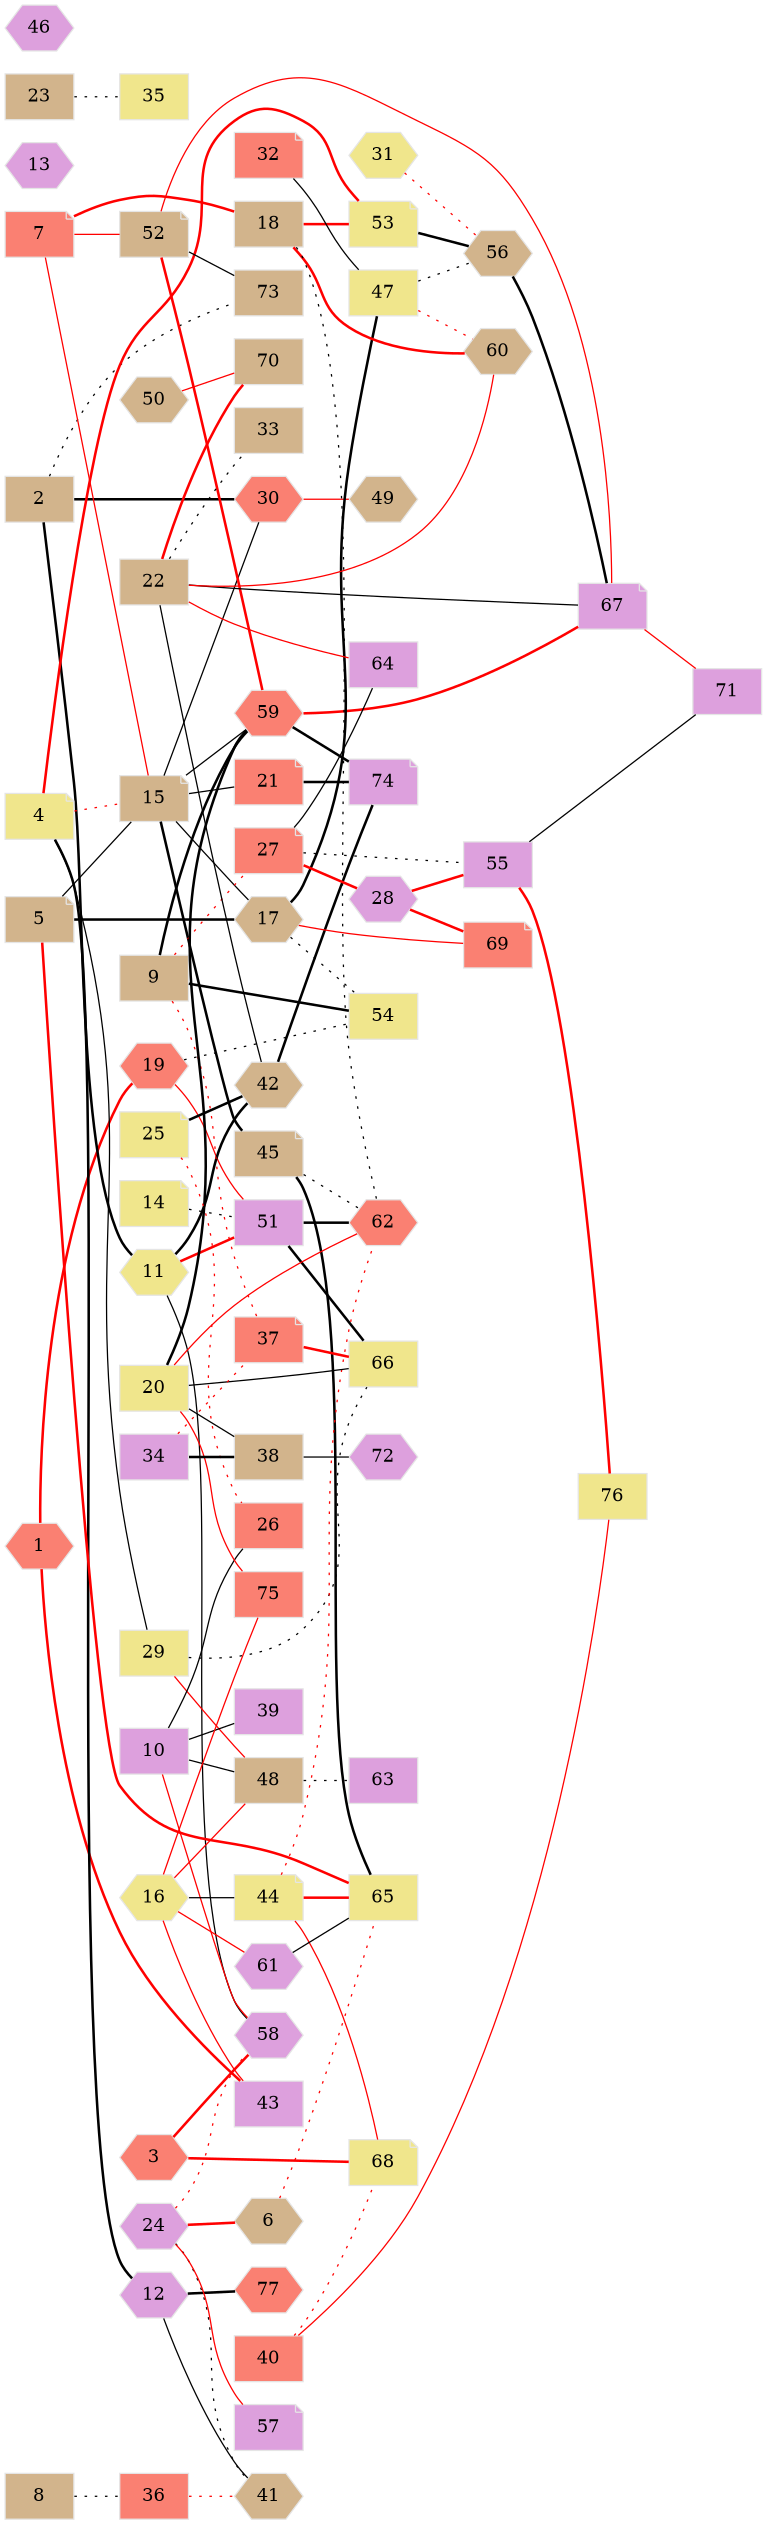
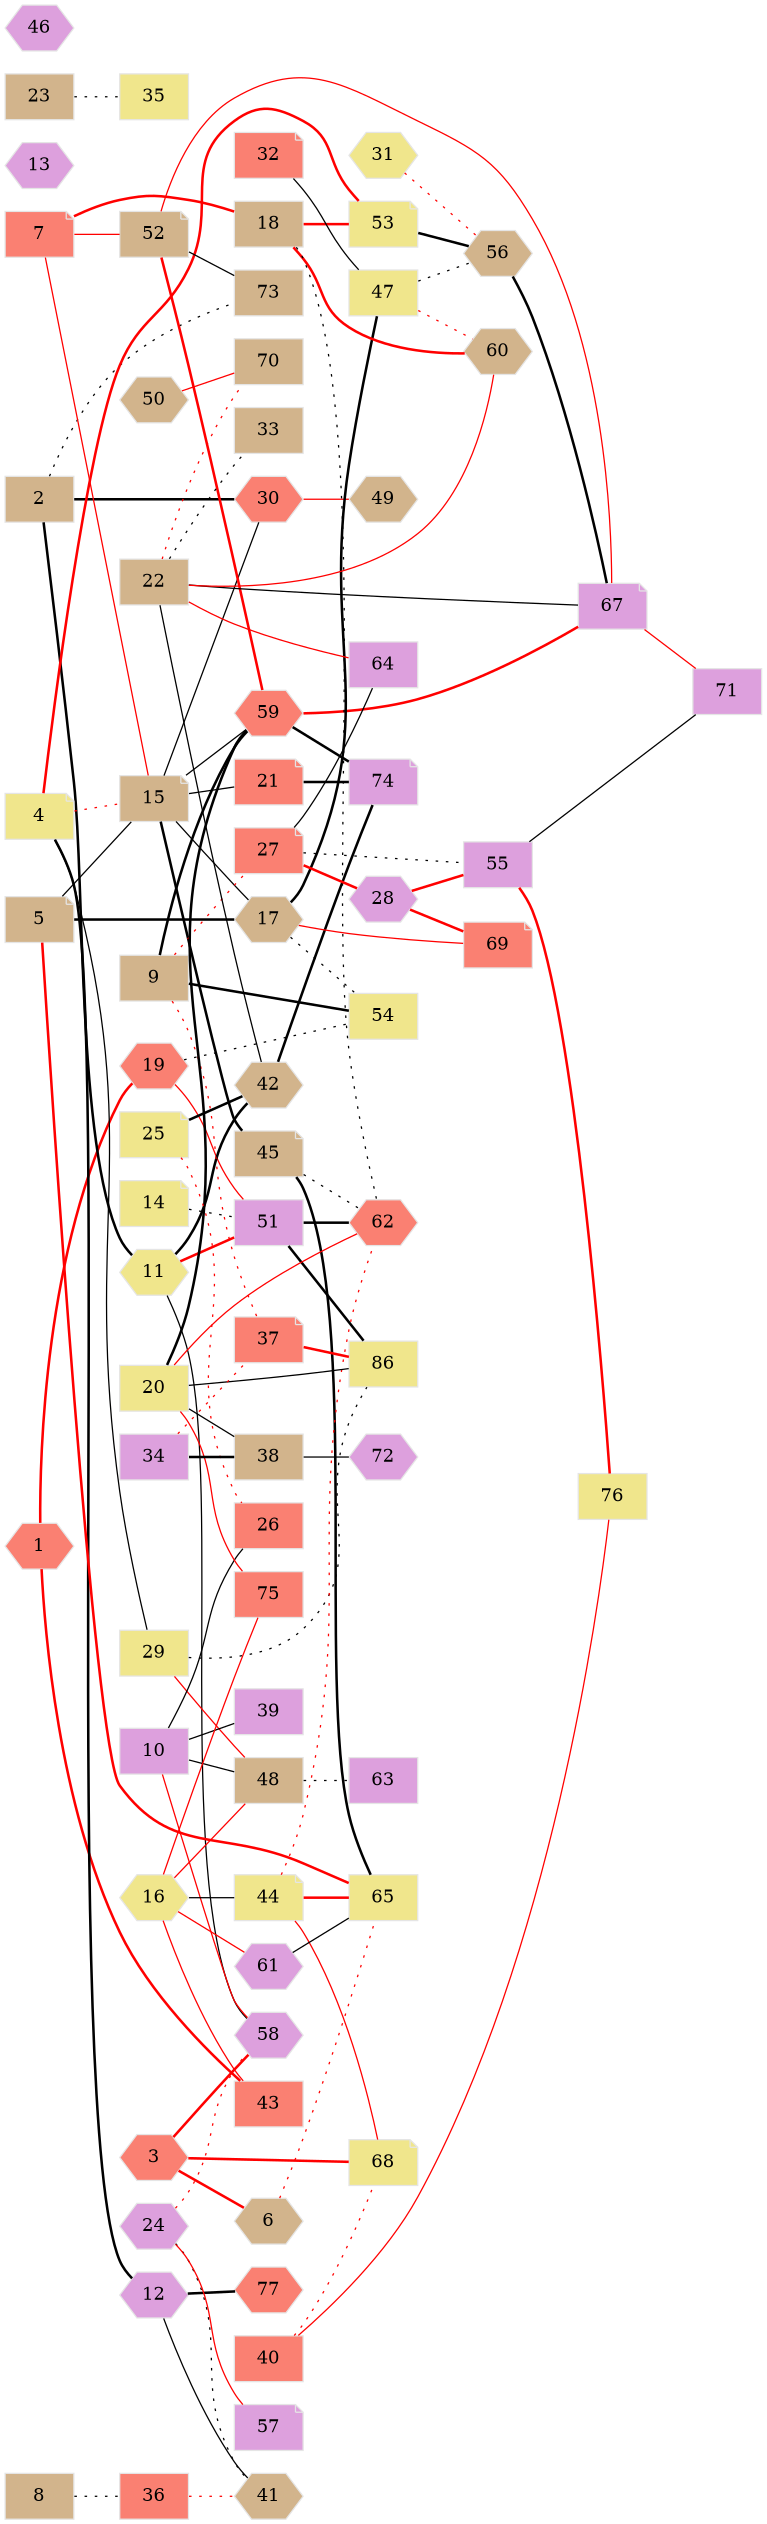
edge "70" -- "22": style bold -> dotted
node "66": label "66" -> "86"
node "43": fillcolor plum -> salmon
edge "6" -- "24": now "6" -- "3"
